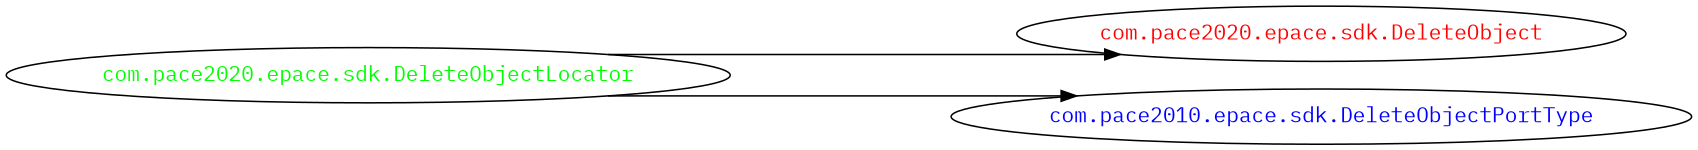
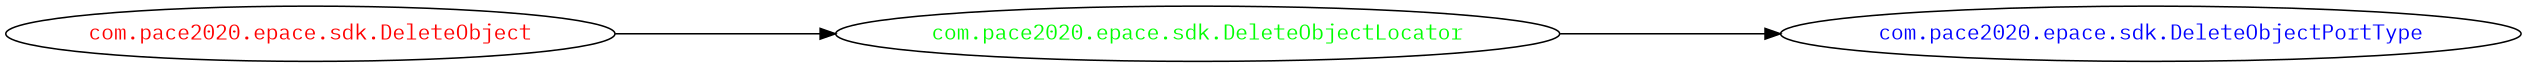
edge "com.pace2020.epace.sdk.DeleteObjectLocator" -> "com.pace2020.epace.sdk.DeleteObject": reversed
node "com.pace2010.epace.sdk.DeleteObjectPortType": label "com.pace2010.epace.sdk.DeleteObjectPortType" -> "com.pace2020.epace.sdk.DeleteObjectPortType"
